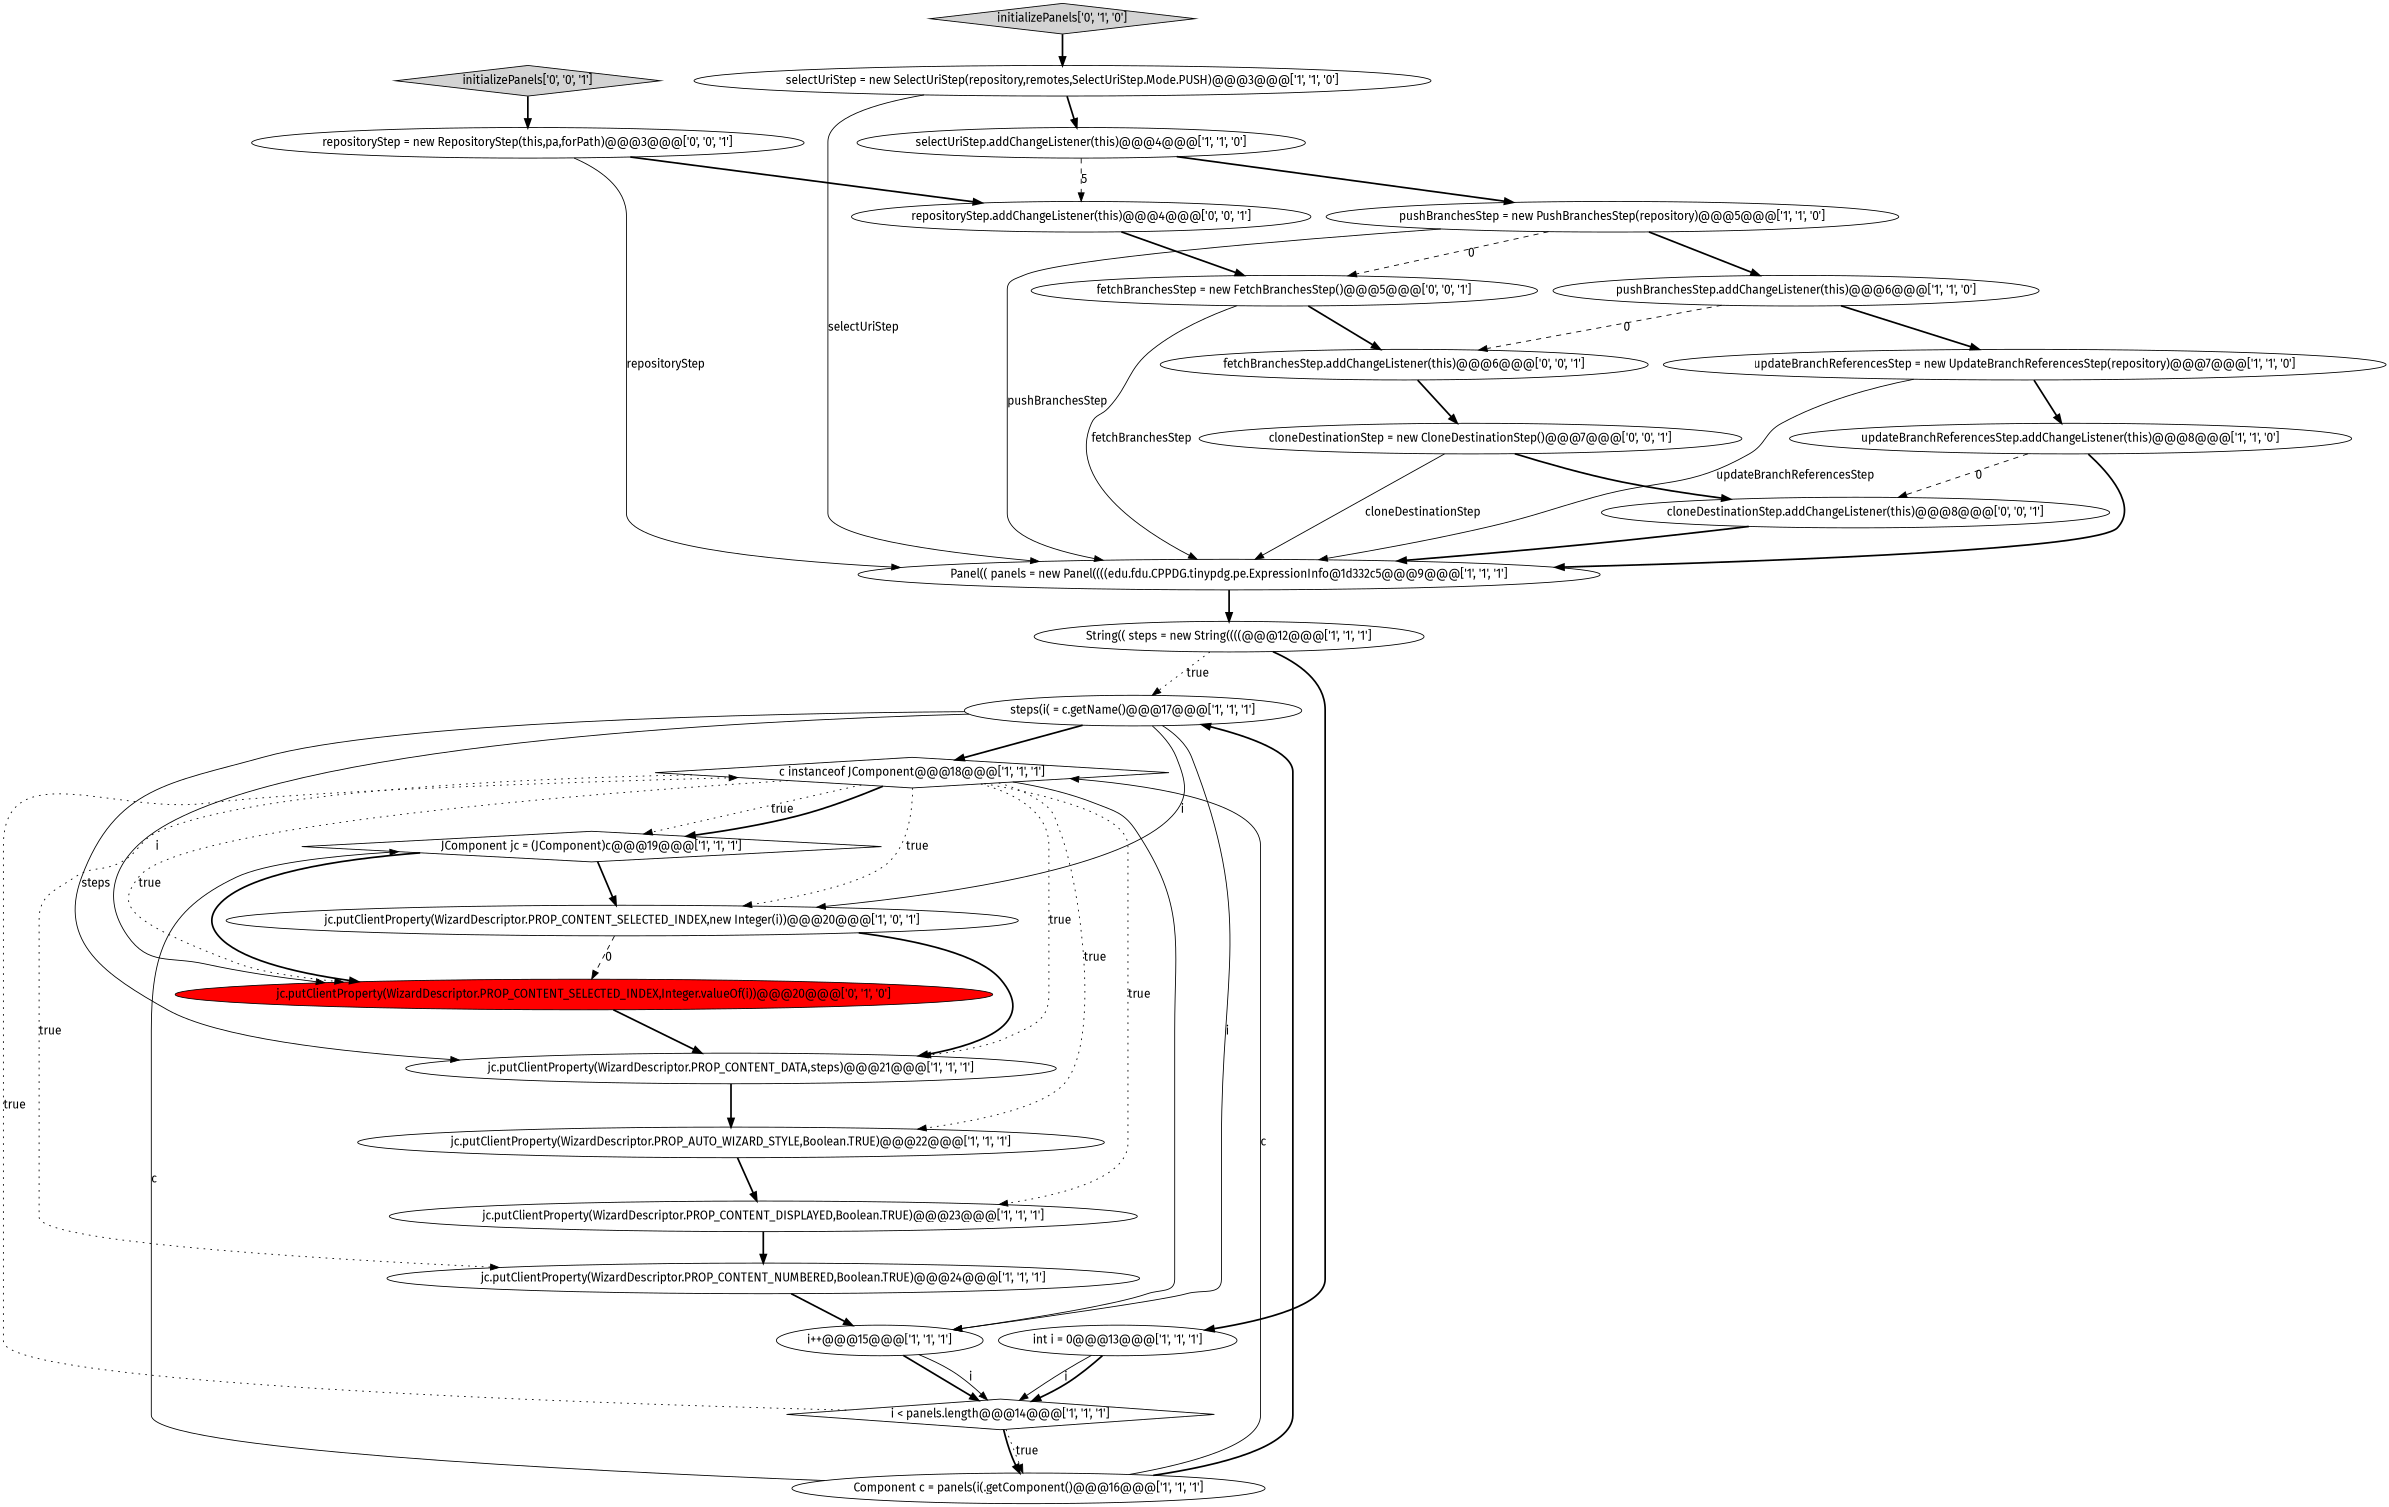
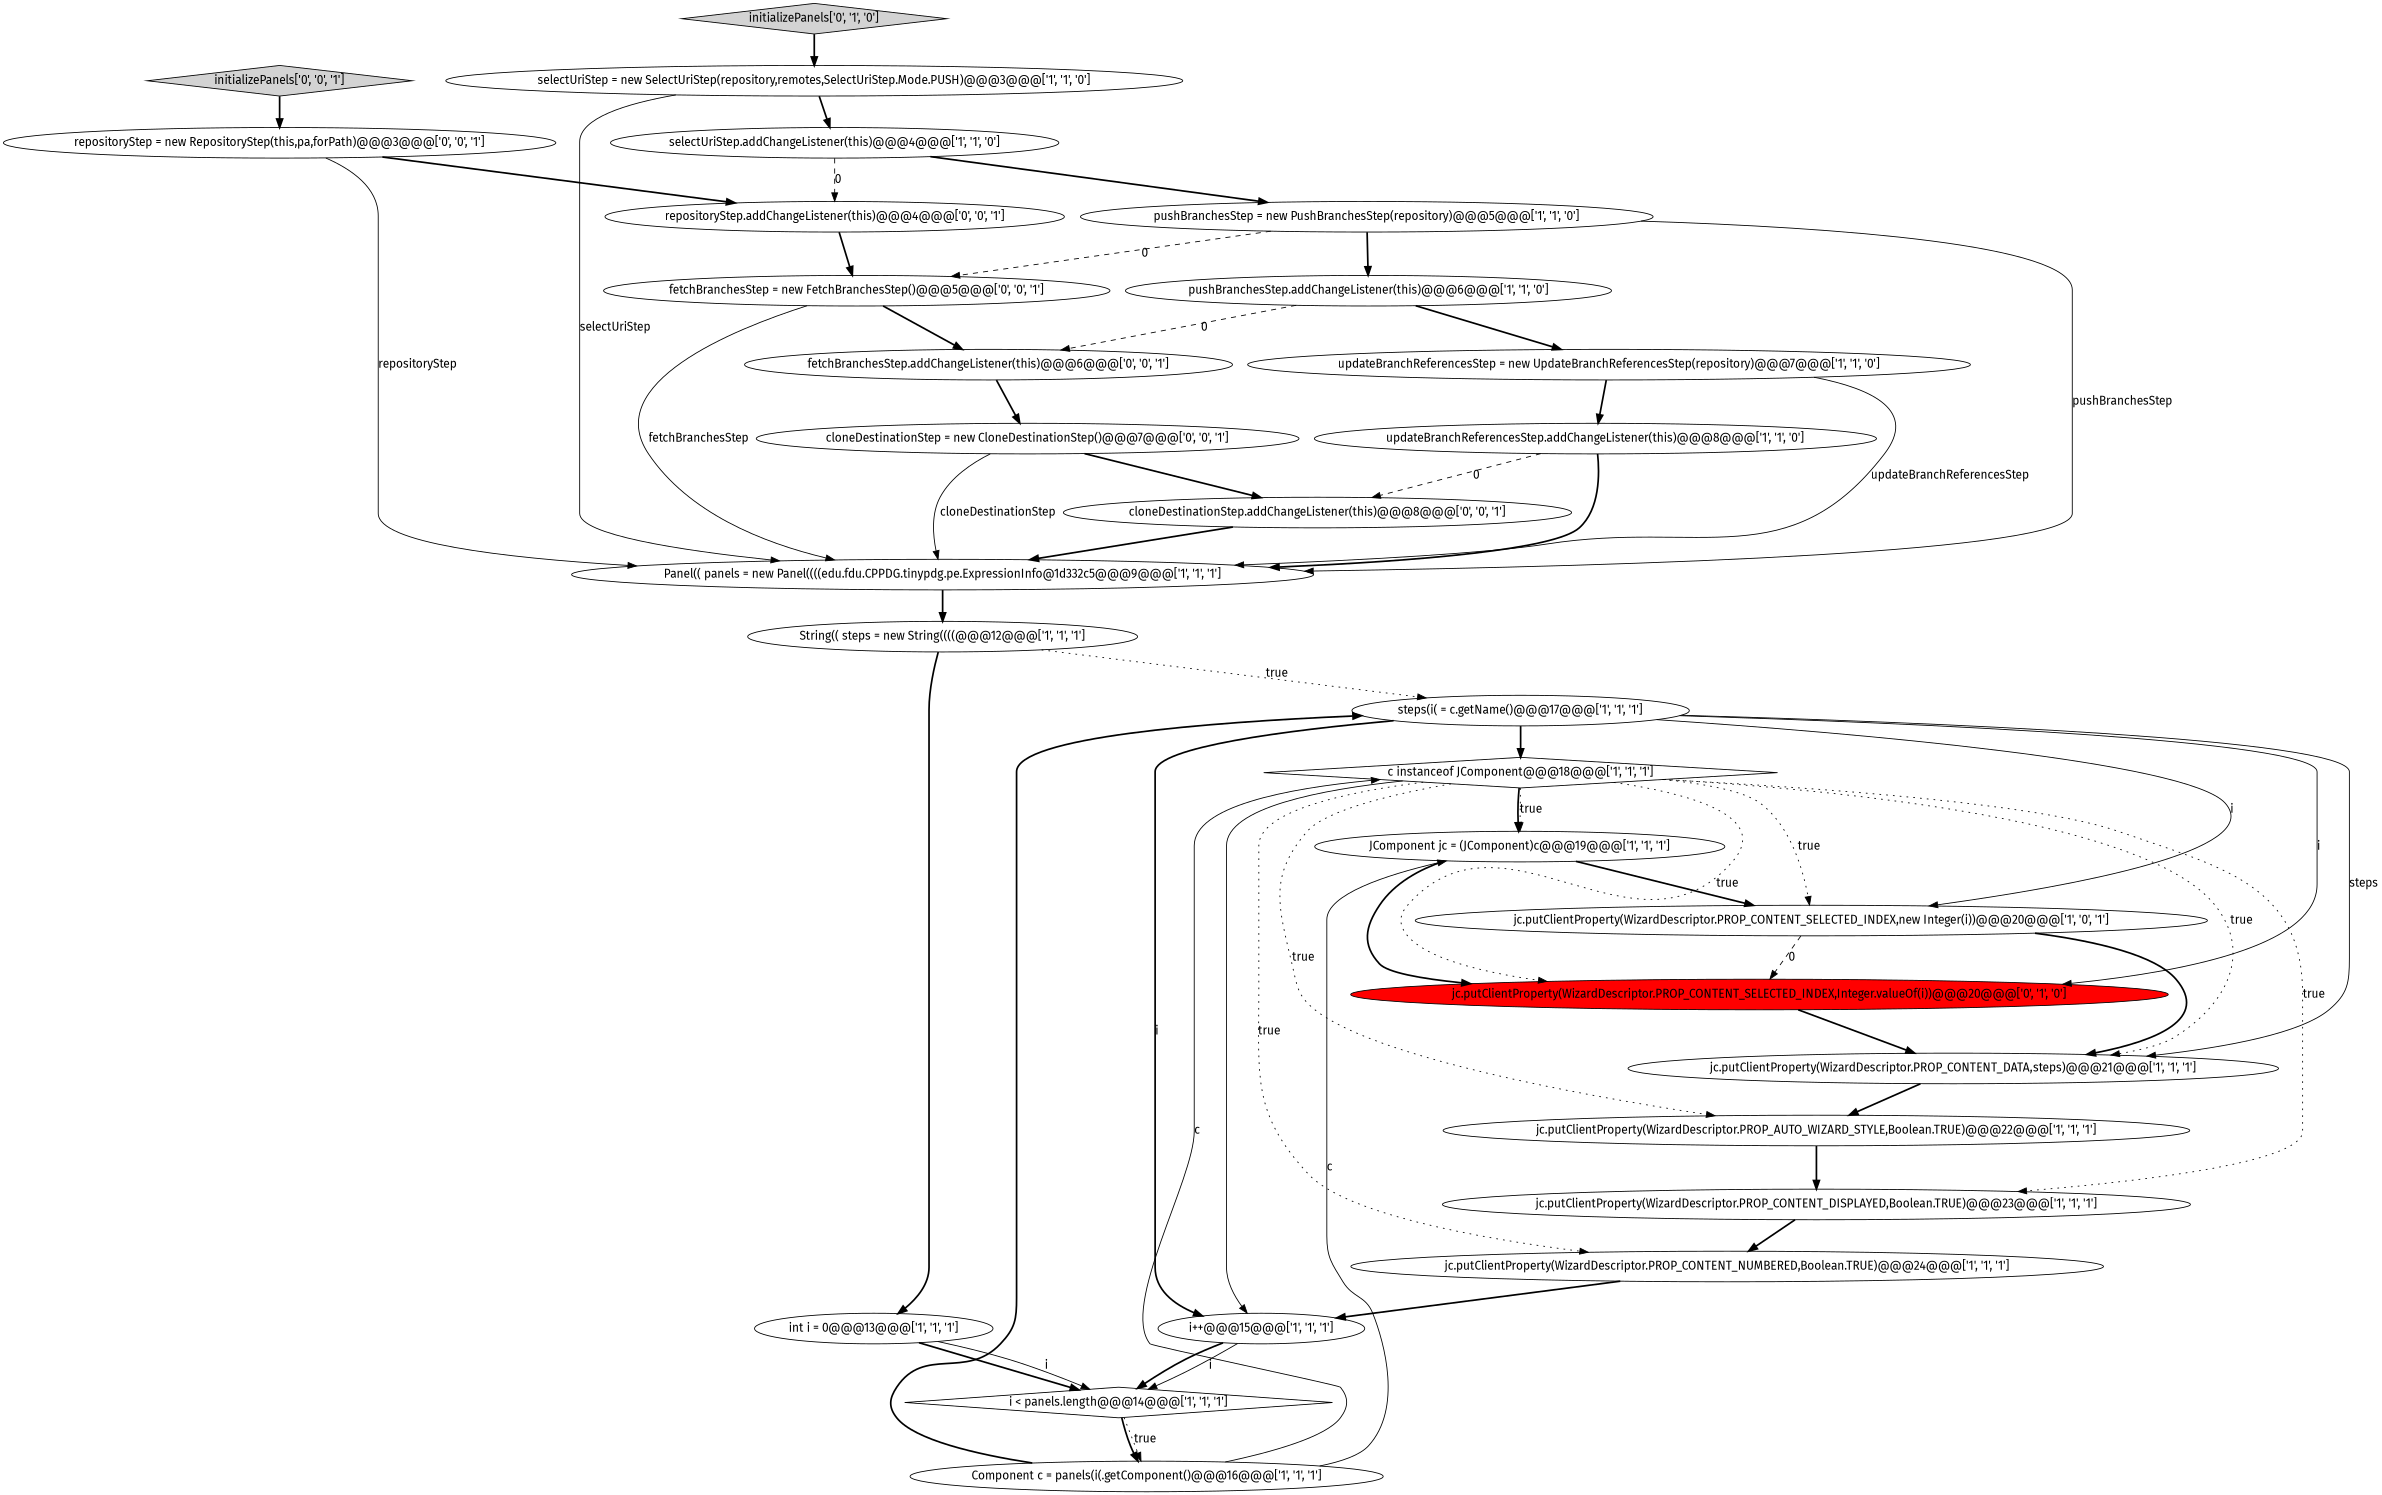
edge "selectUriStep.addChangeListener(this)@@@4@@@['1', '1', '0']" -> "repositoryStep.addChangeListener(this)@@@4@@@['0', '0', '1']": label "5" -> "0"
node "JComponent jc = (JComponent)c@@@19@@@['1', '1', '1']": shape diamond -> ellipse
edge "steps(i( = c.getName()@@@17@@@['1', '1', '1']" -> "i++@@@15@@@['1', '1', '1']": style solid -> bold
edge "i < panels.length@@@14@@@['1', '1', '1']" -> "c instanceof JComponent@@@18@@@['1', '1', '1']": removed, label "true"
